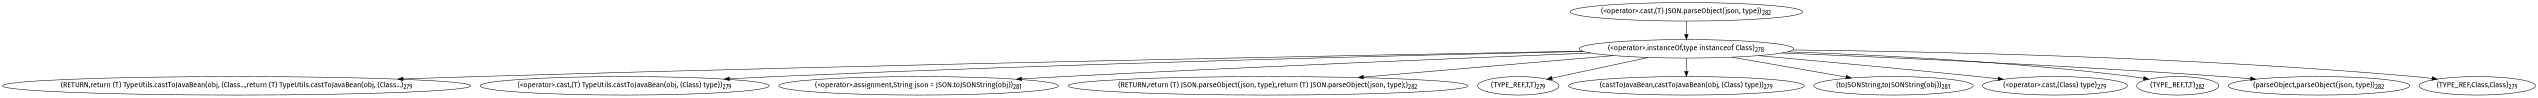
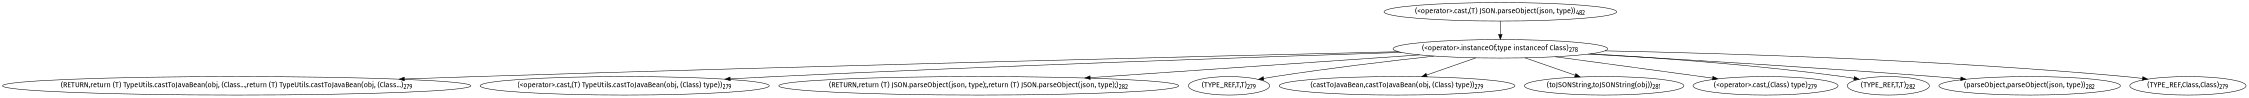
node "(<operator>.cast,(T) JSON.parseObject(json, type))": text "282" -> "482"
node "(<operator>.assignment,String json = JSON.toJSONString(obj))": removed
